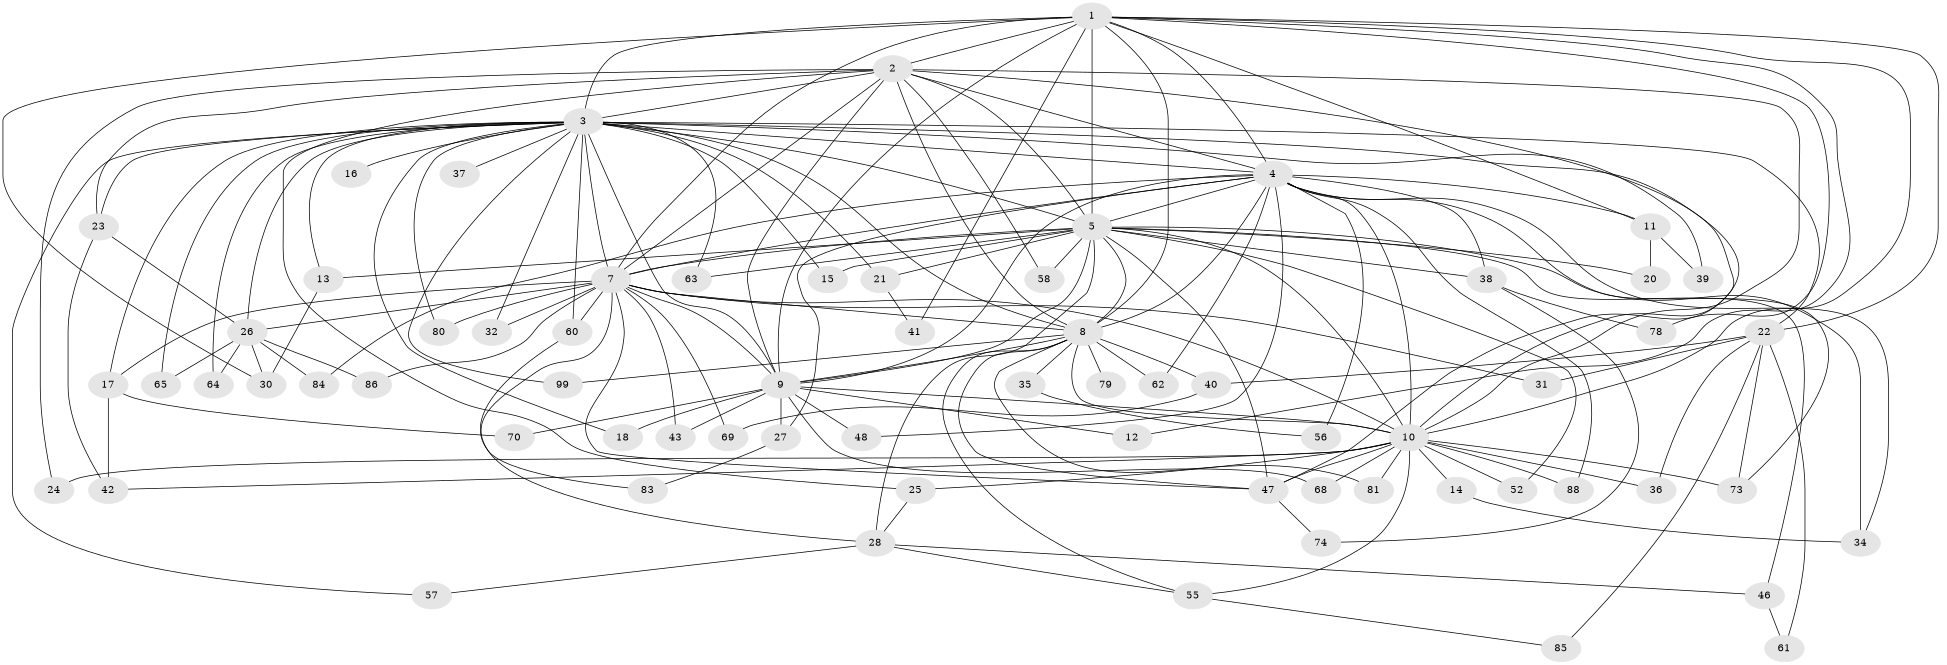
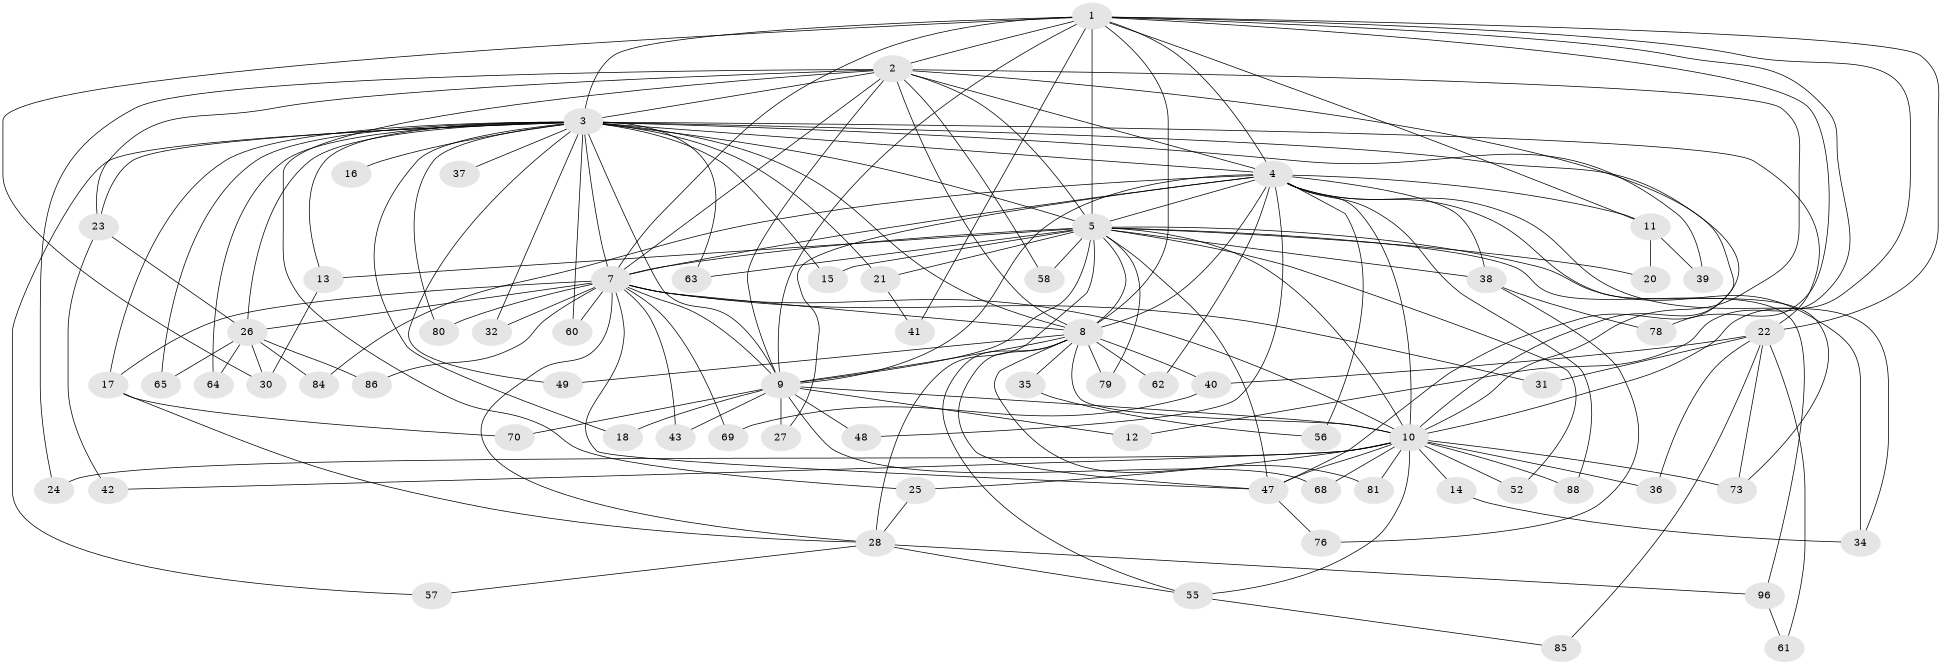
edge "5" -- "79": added
node "99": label "99" -> "49"
edge "17" -- "42": now "17" -- "28"
node "83": removed
node "74": label "74" -> "76"
node "46": label "46" -> "96"
